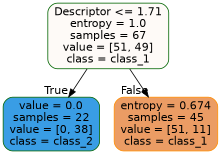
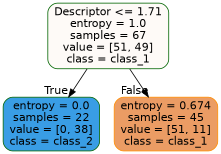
node "value = 0.0 samples = 22 value = [0, 38] class = class_2": label "value = 0.0 samples = 22 value = [0, 38] class = class_2" -> "entropy = 0.0 samples = 22 value = [0, 38] class = class_2"
